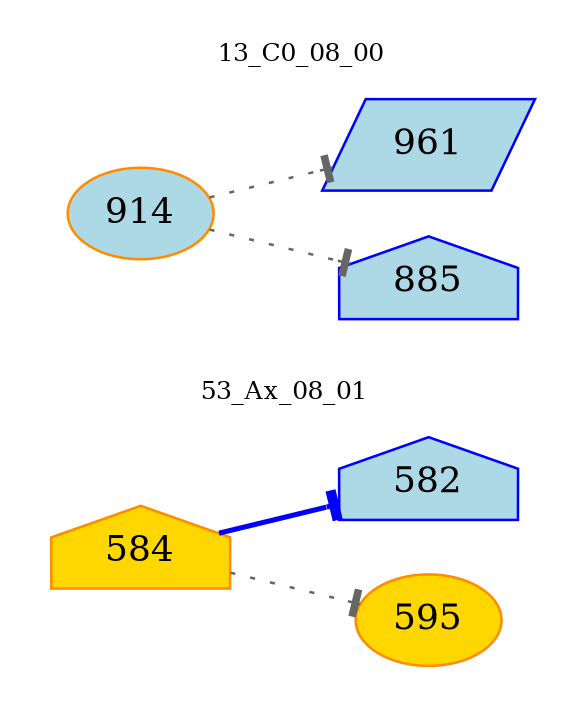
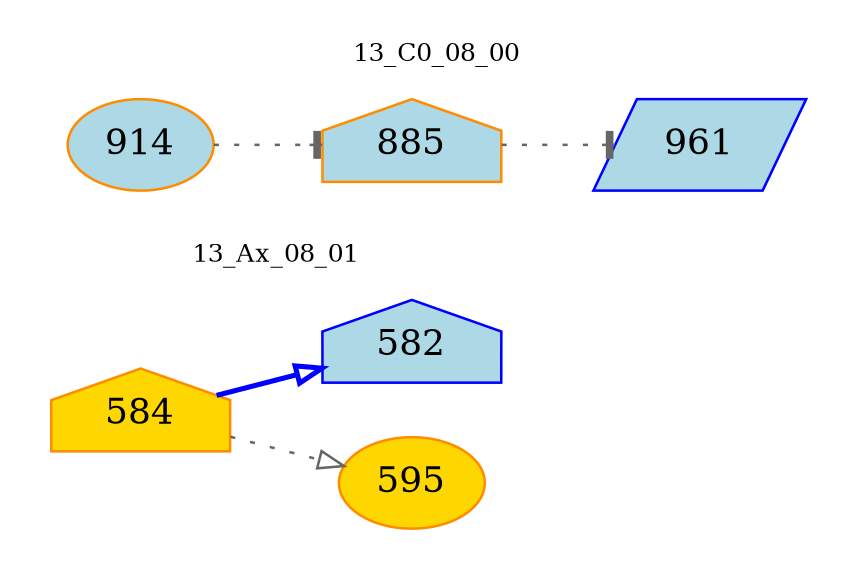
edge "914" -> "961": now "885" -> "961"
node "885": color blue -> darkorange
cluster "53_Ax_08_01": label "53_Ax_08_01" -> "13_Ax_08_01"
edge "584" -> "582": arrowhead tee -> onormal
edge "584" -> "595": arrowhead tee -> onormal
